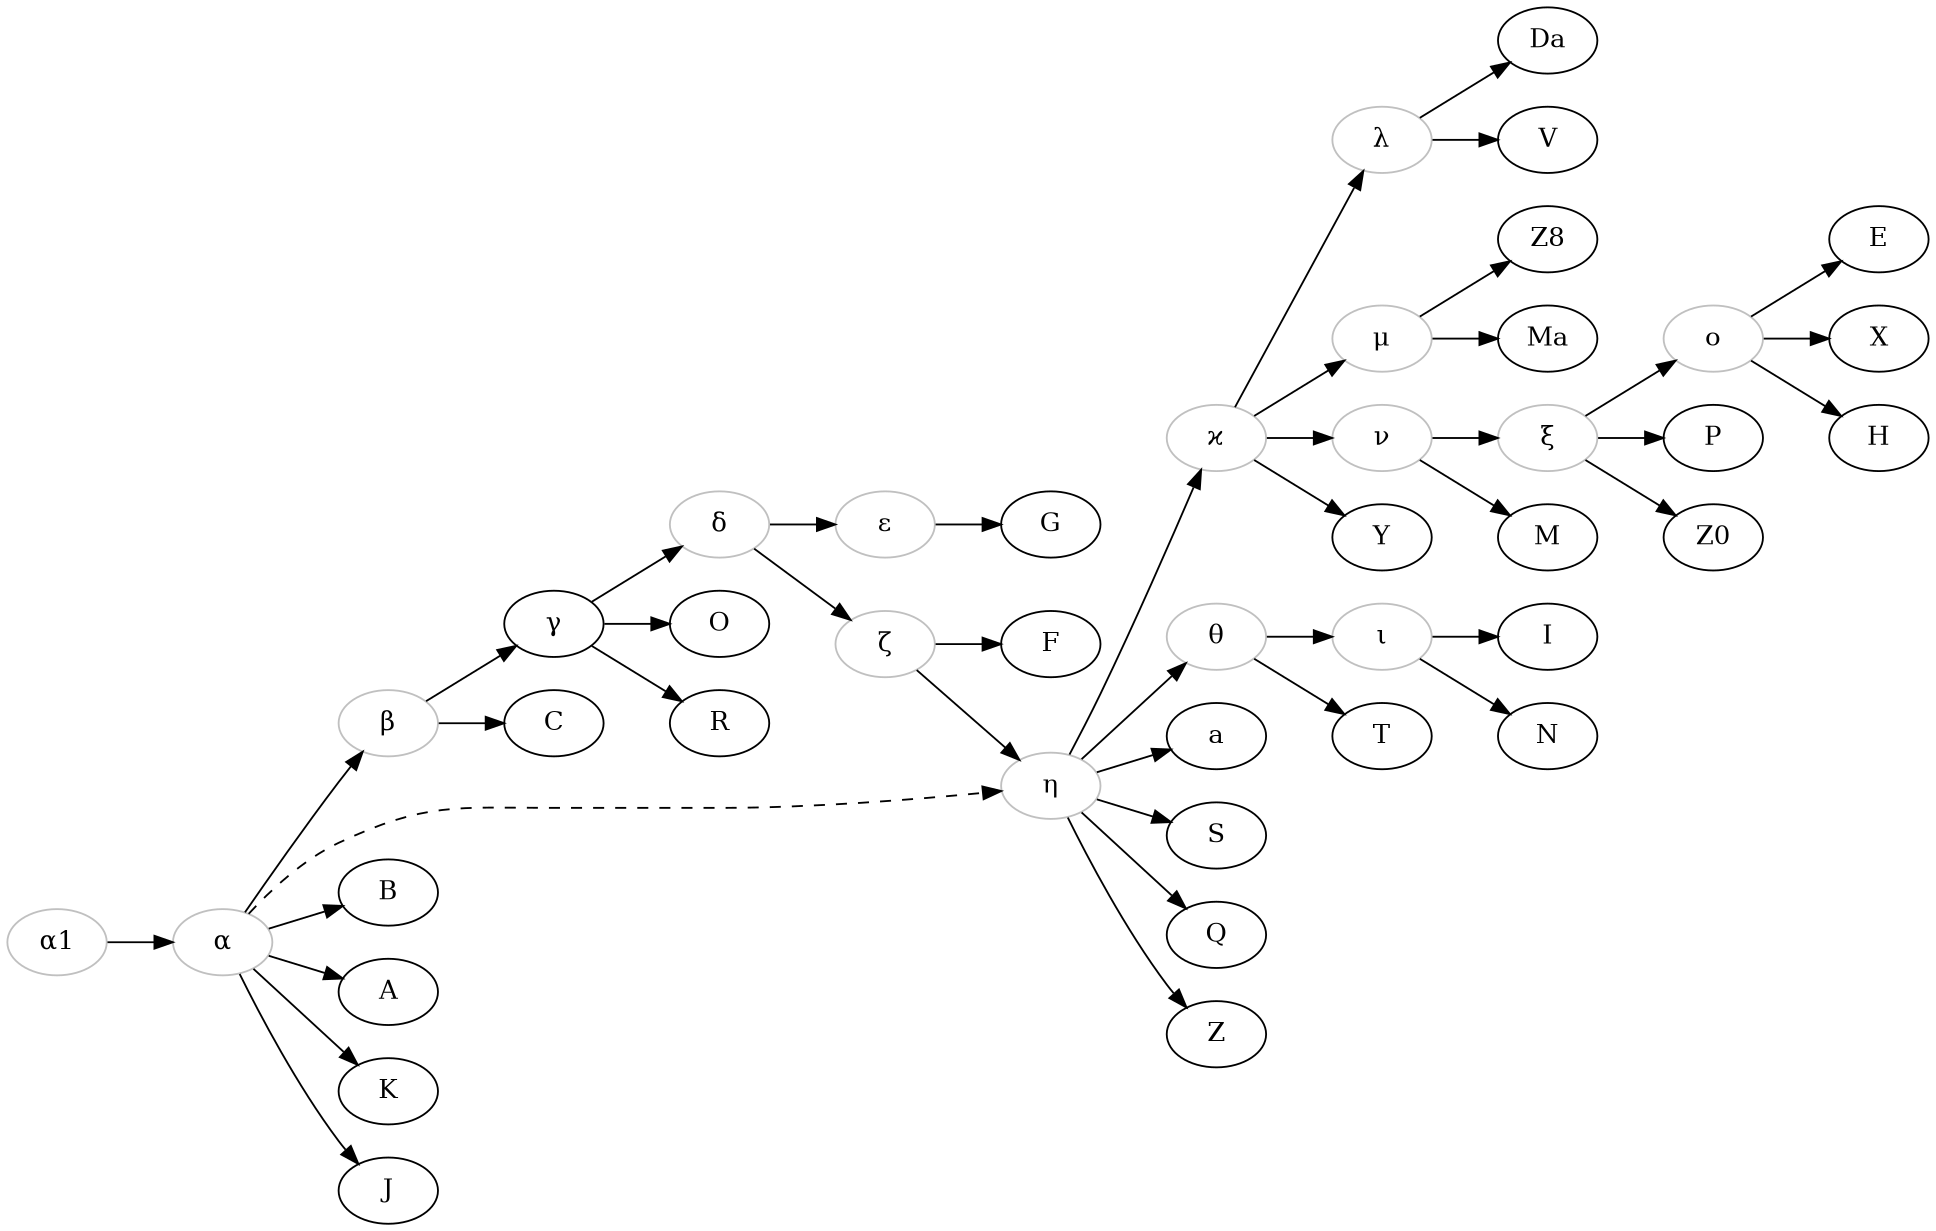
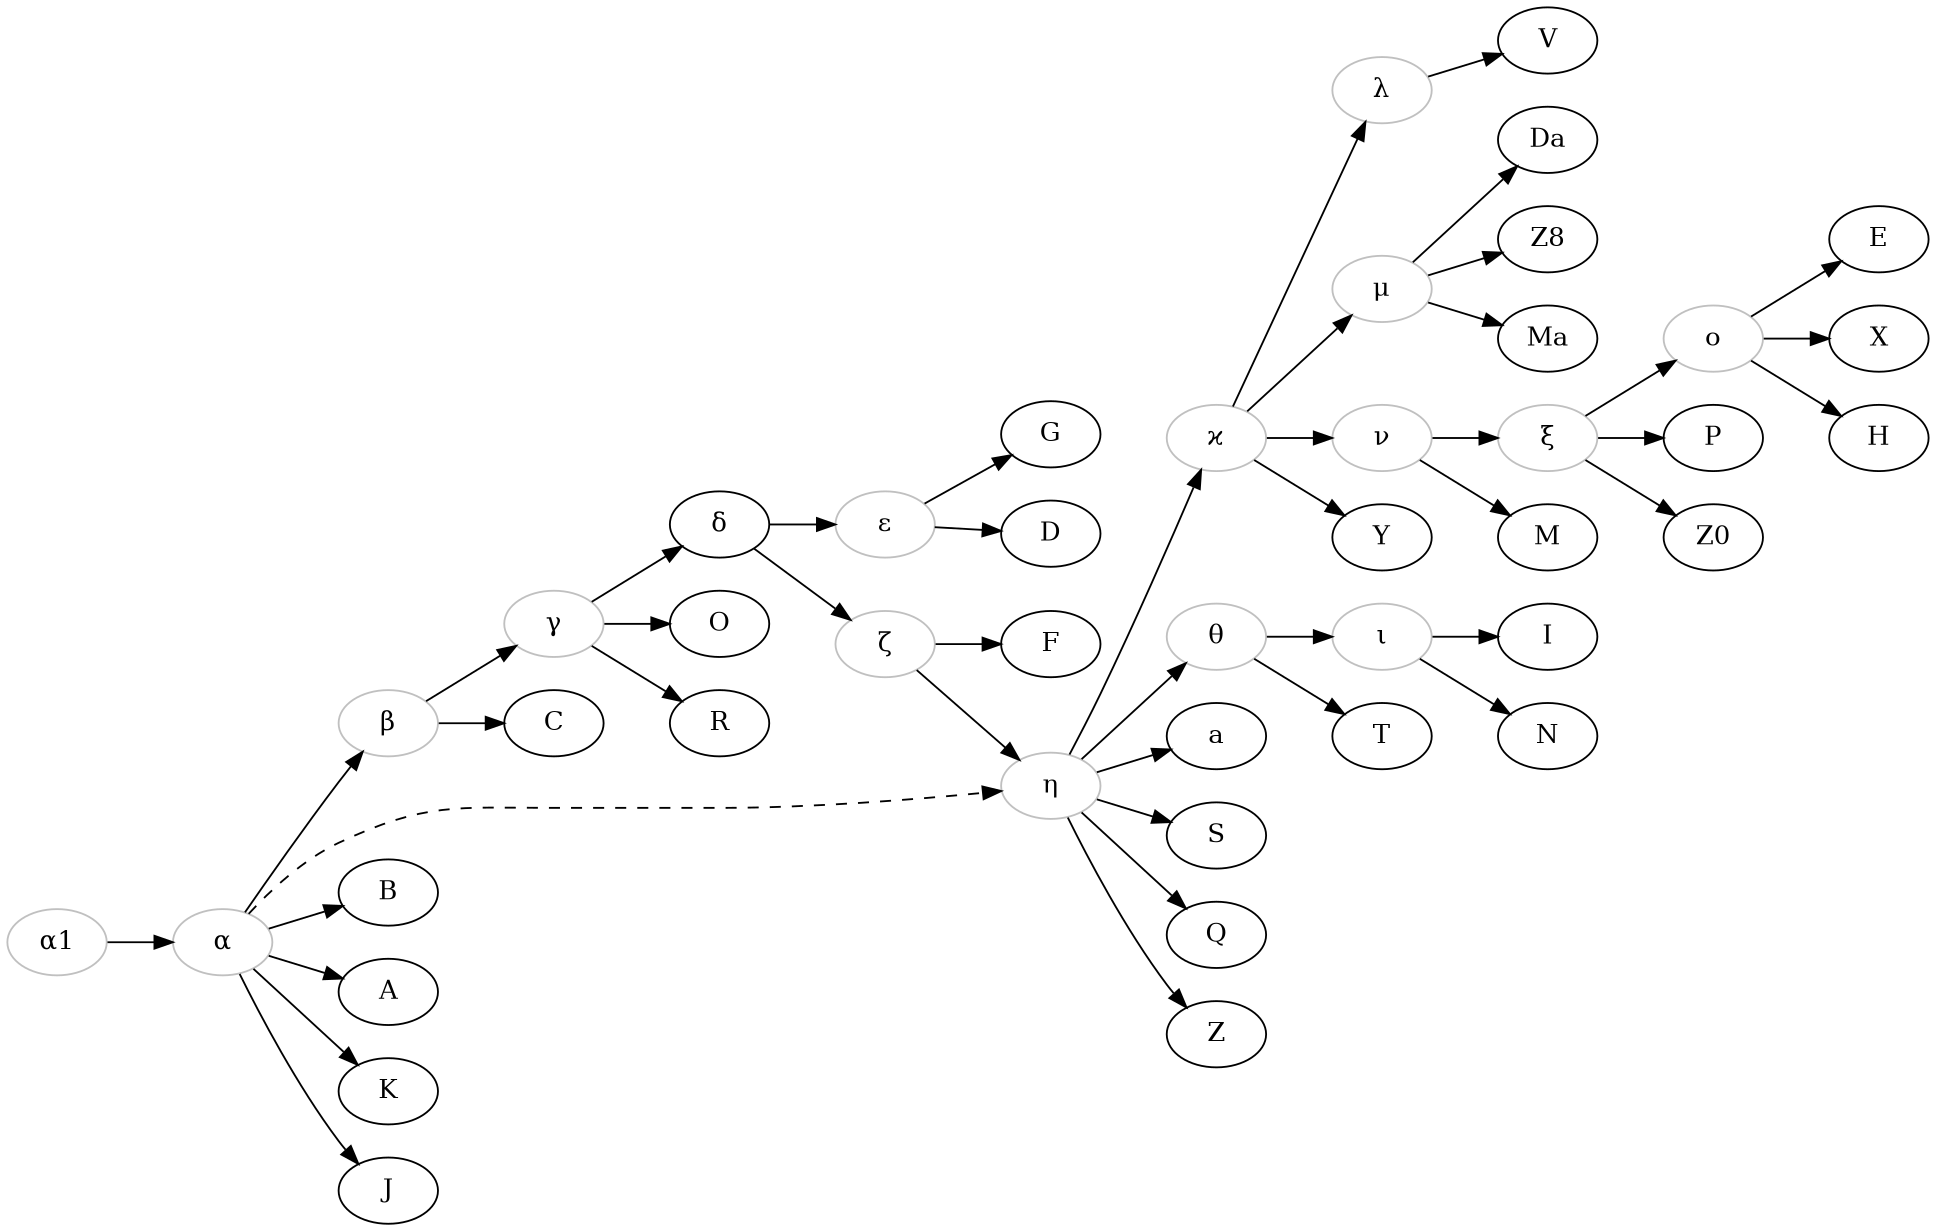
edge "λ" -> "Da": now "μ" -> "Da"
node "δ": color grey -> black
node "D": added
node "γ": color black -> grey
